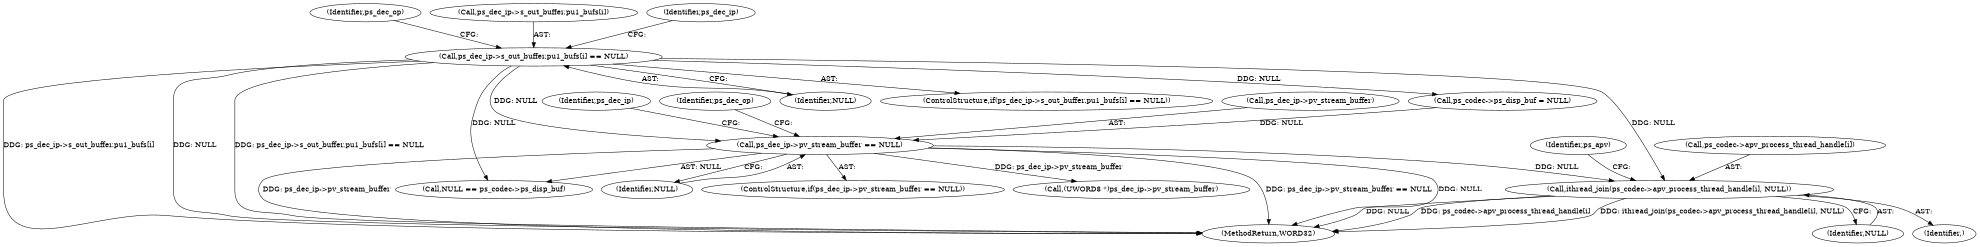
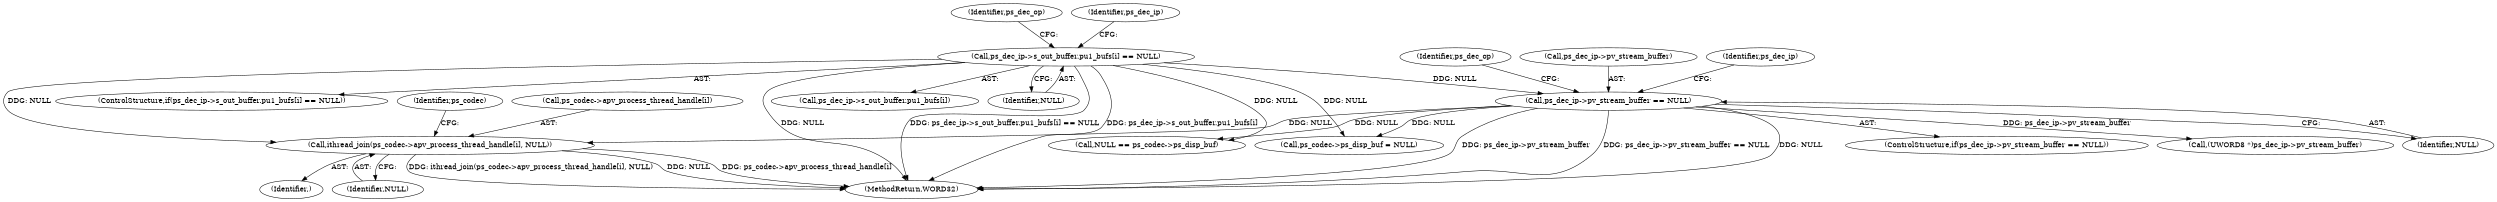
edge "(Call,ps_dec_ip->s_out_buffer.pu1_bufs[i])" -> "(Call,ps_dec_ip->s_out_buffer.pu1_bufs[i] == NULL)": reversed
edge "(Call,ps_codec->ps_disp_buf = NULL)" -> "(Call,ps_dec_ip->pv_stream_buffer == NULL)": reversed
node "(Identifier,ps_apv)": label "(Identifier,ps_apv)" -> "(Identifier,ps_codec)"
edge "(Call,ps_dec_ip->pv_stream_buffer == NULL)" -> "(Call,NULL == ps_codec->ps_disp_buf)": label "AST: NULL" -> "DDG: NULL"
